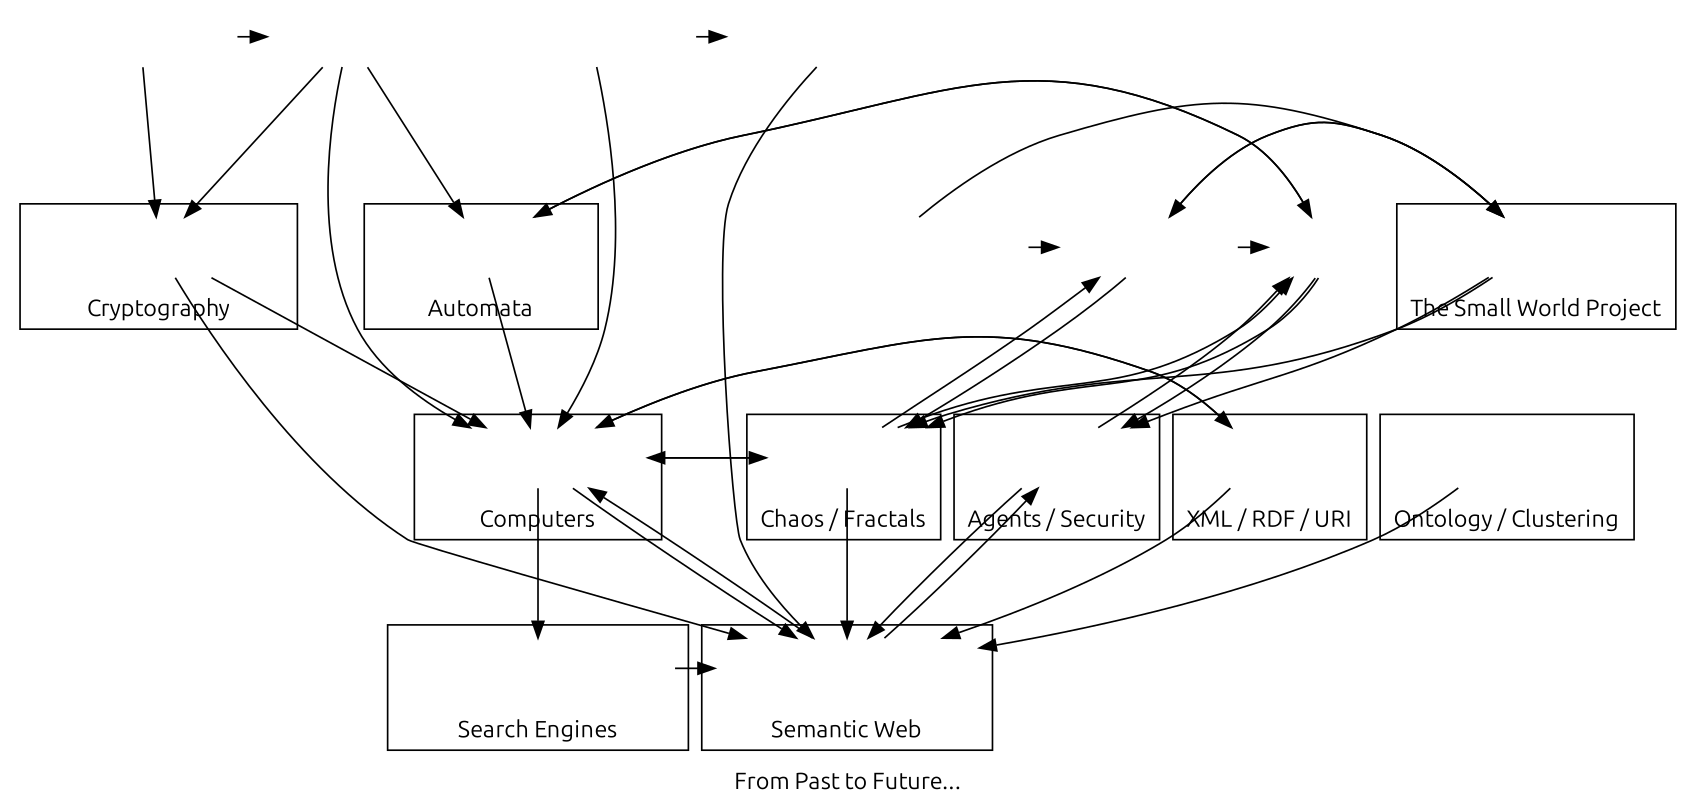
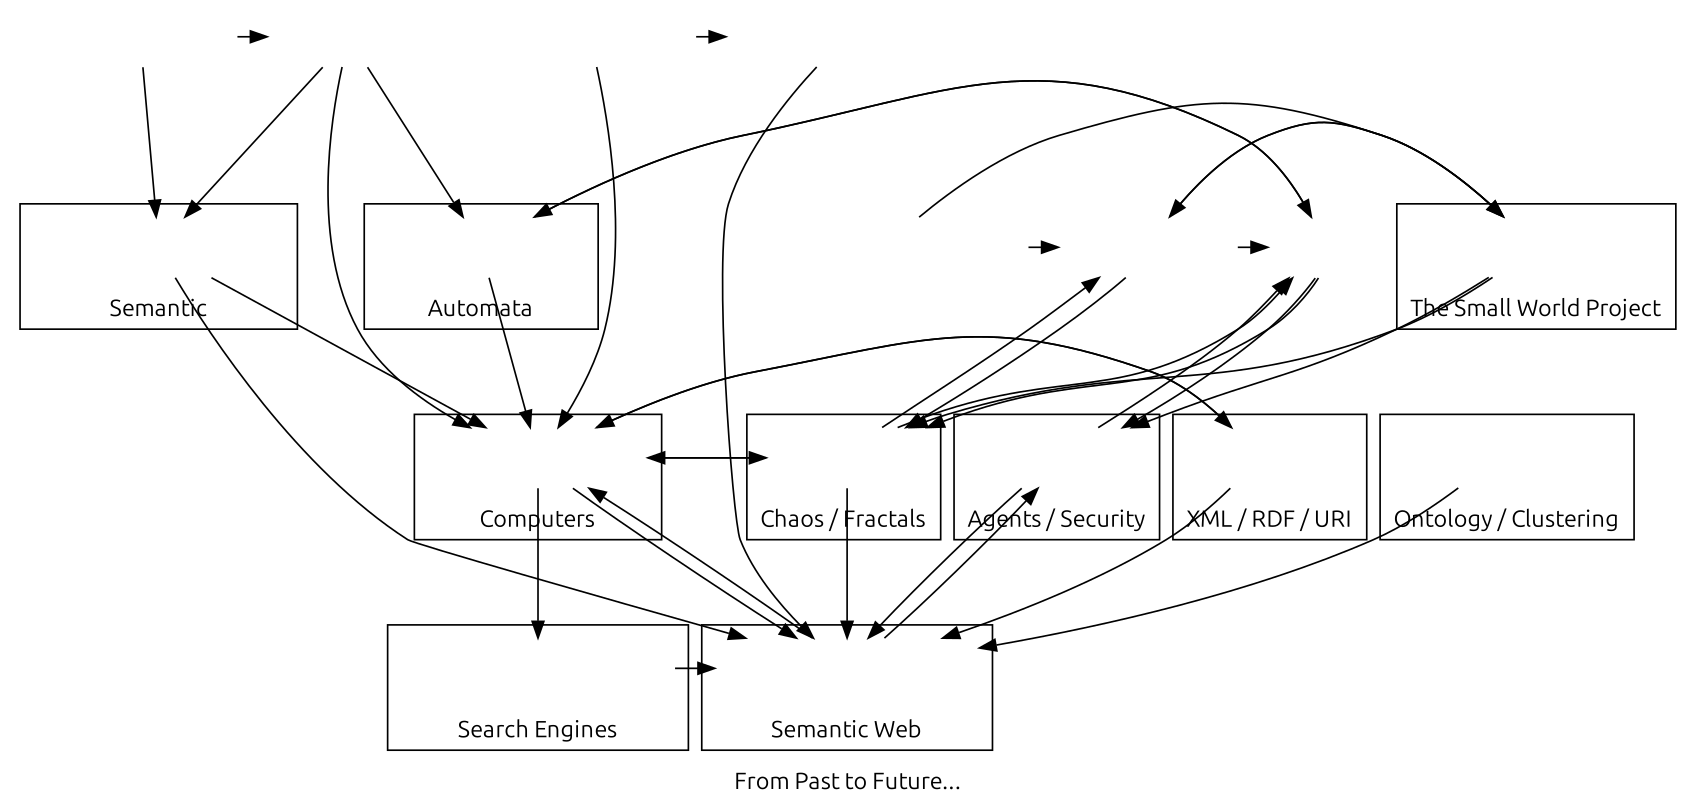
cluster "Cryptography": label "Cryptography" -> "Semantic"
